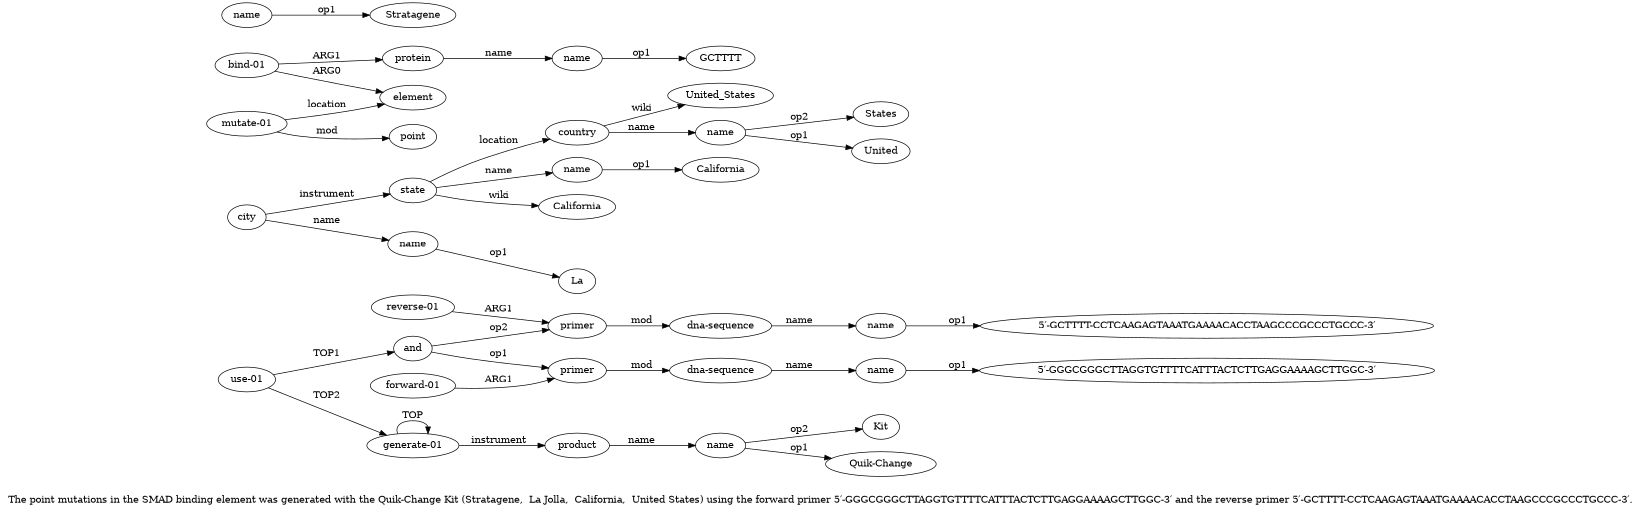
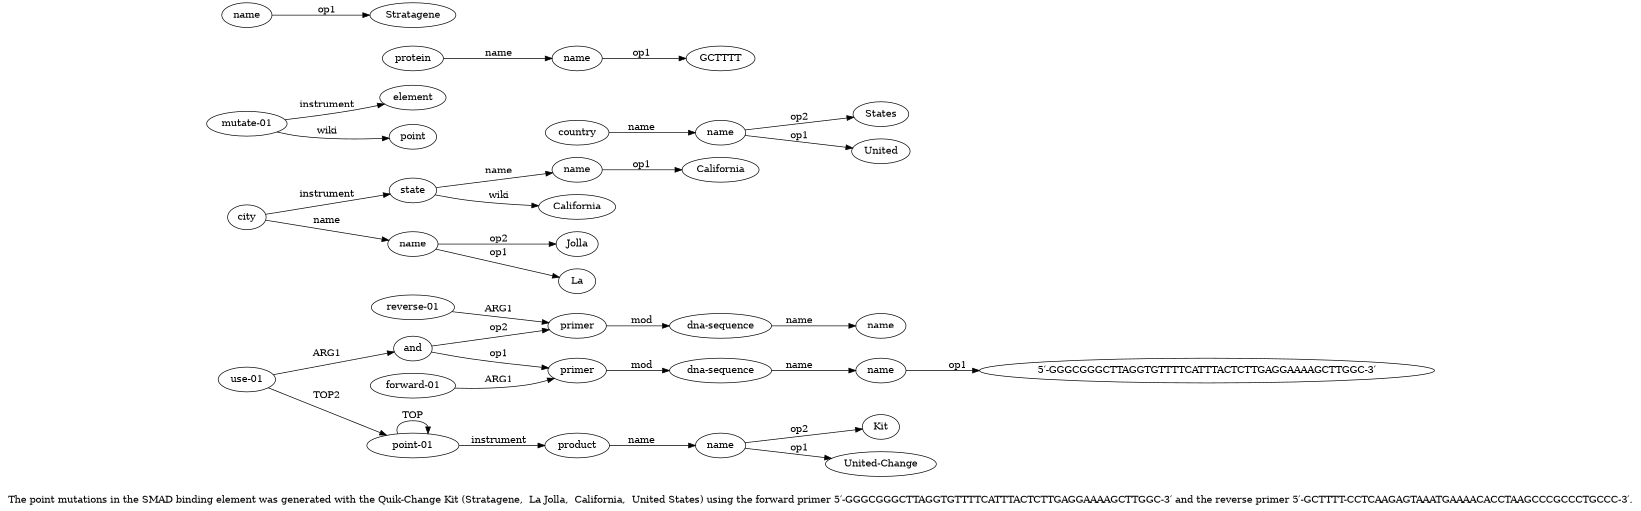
node "bind-01": removed
node "United_States": removed
edge "mutate-01" -> "element": label "location" -> "instrument"
edge "mutate-01" -> "point": label "mod" -> "wiki"
edge "state" -> "country": removed, label "location"
node "Jolla": added
node "5′-GCTTTT-CCTCAAGAGTAAATGAAAACACCTAAGCCCGCCCTGCCC-3′": removed
edge "use-01" -> "and": label "TOP1" -> "ARG1"
node "generate-01": label "generate-01" -> "point-01"
node "Quik-Change": label "Quik-Change" -> "United-Change"
